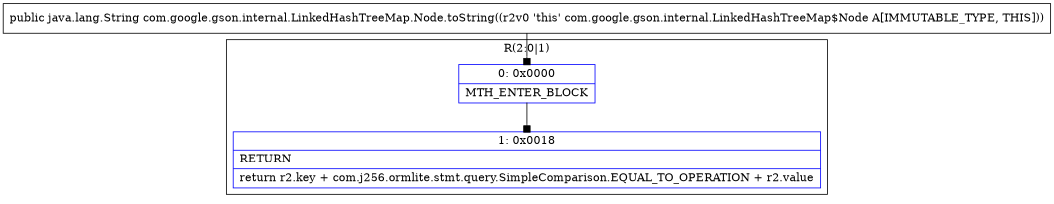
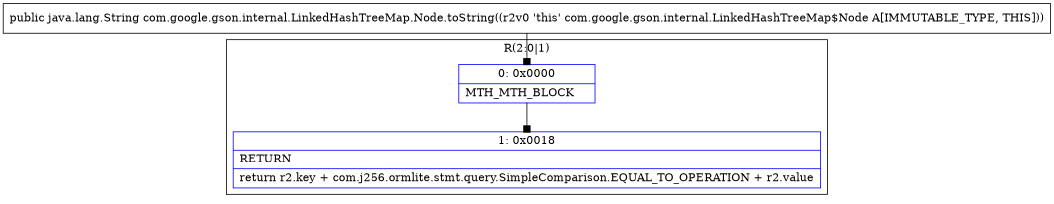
node "0: 0x0000": text "MTH_ENTER_BLOCK" -> "MTH_MTH_BLOCK"
